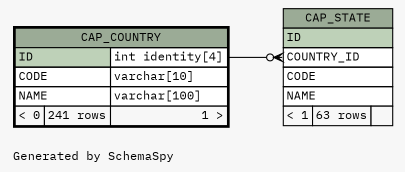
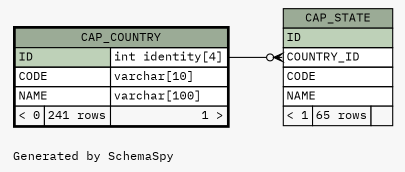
node "CAP_STATE": text "63 rows" -> "65 rows"
